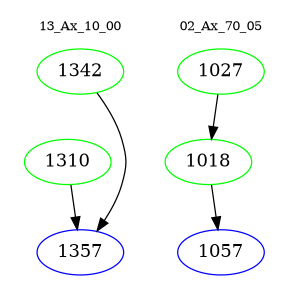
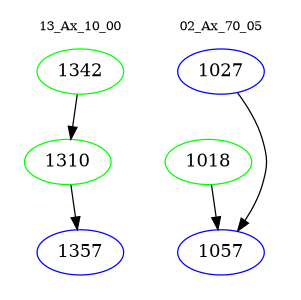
node "1027": color green -> blue
edge "1027" -> "1018": now "1027" -> "1057"
edge "1342" -> "1357": now "1342" -> "1310"
